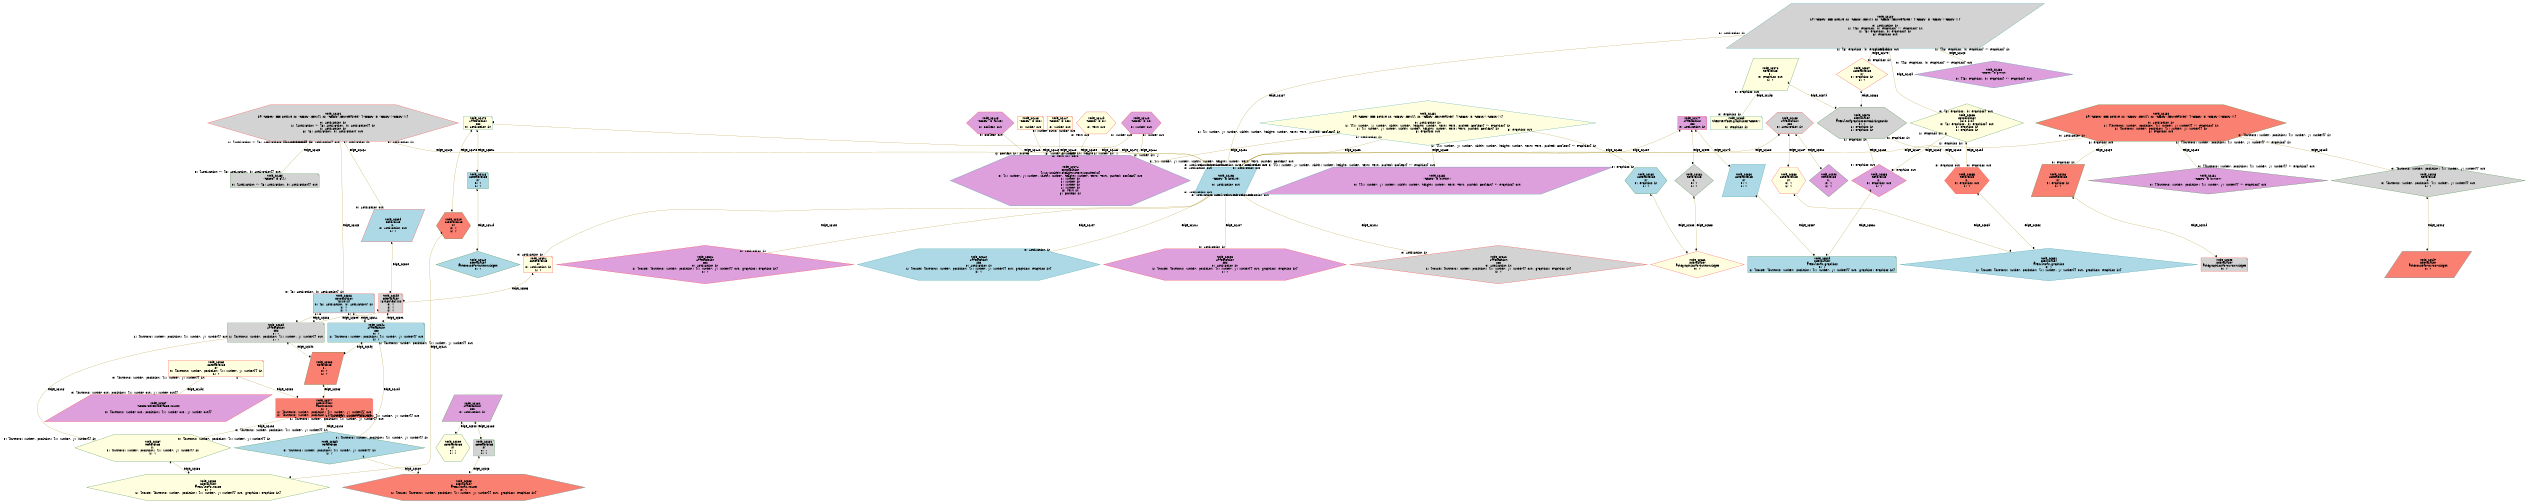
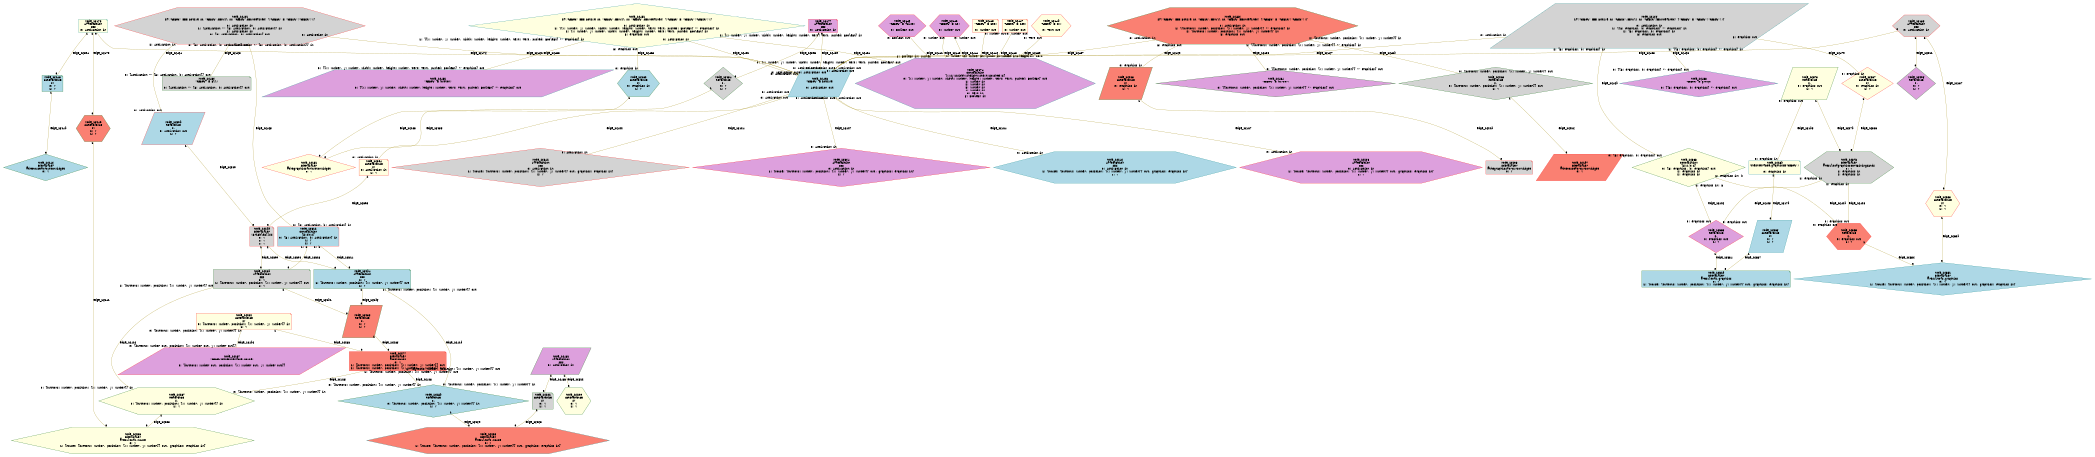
edge "node_16477 Affectation $=$ 0: Activation in" -- "node_16336 CoReference $? 0: ? 1: ?": now "node_16139 theInterface.graphics=<%=a0%>; 0: Graphics in" -- "node_16336 CoReference $? 0: ? 1: ?"
node "node_16197 Identifier #themouseforcursorwidget 0: ?": color teal -> red
